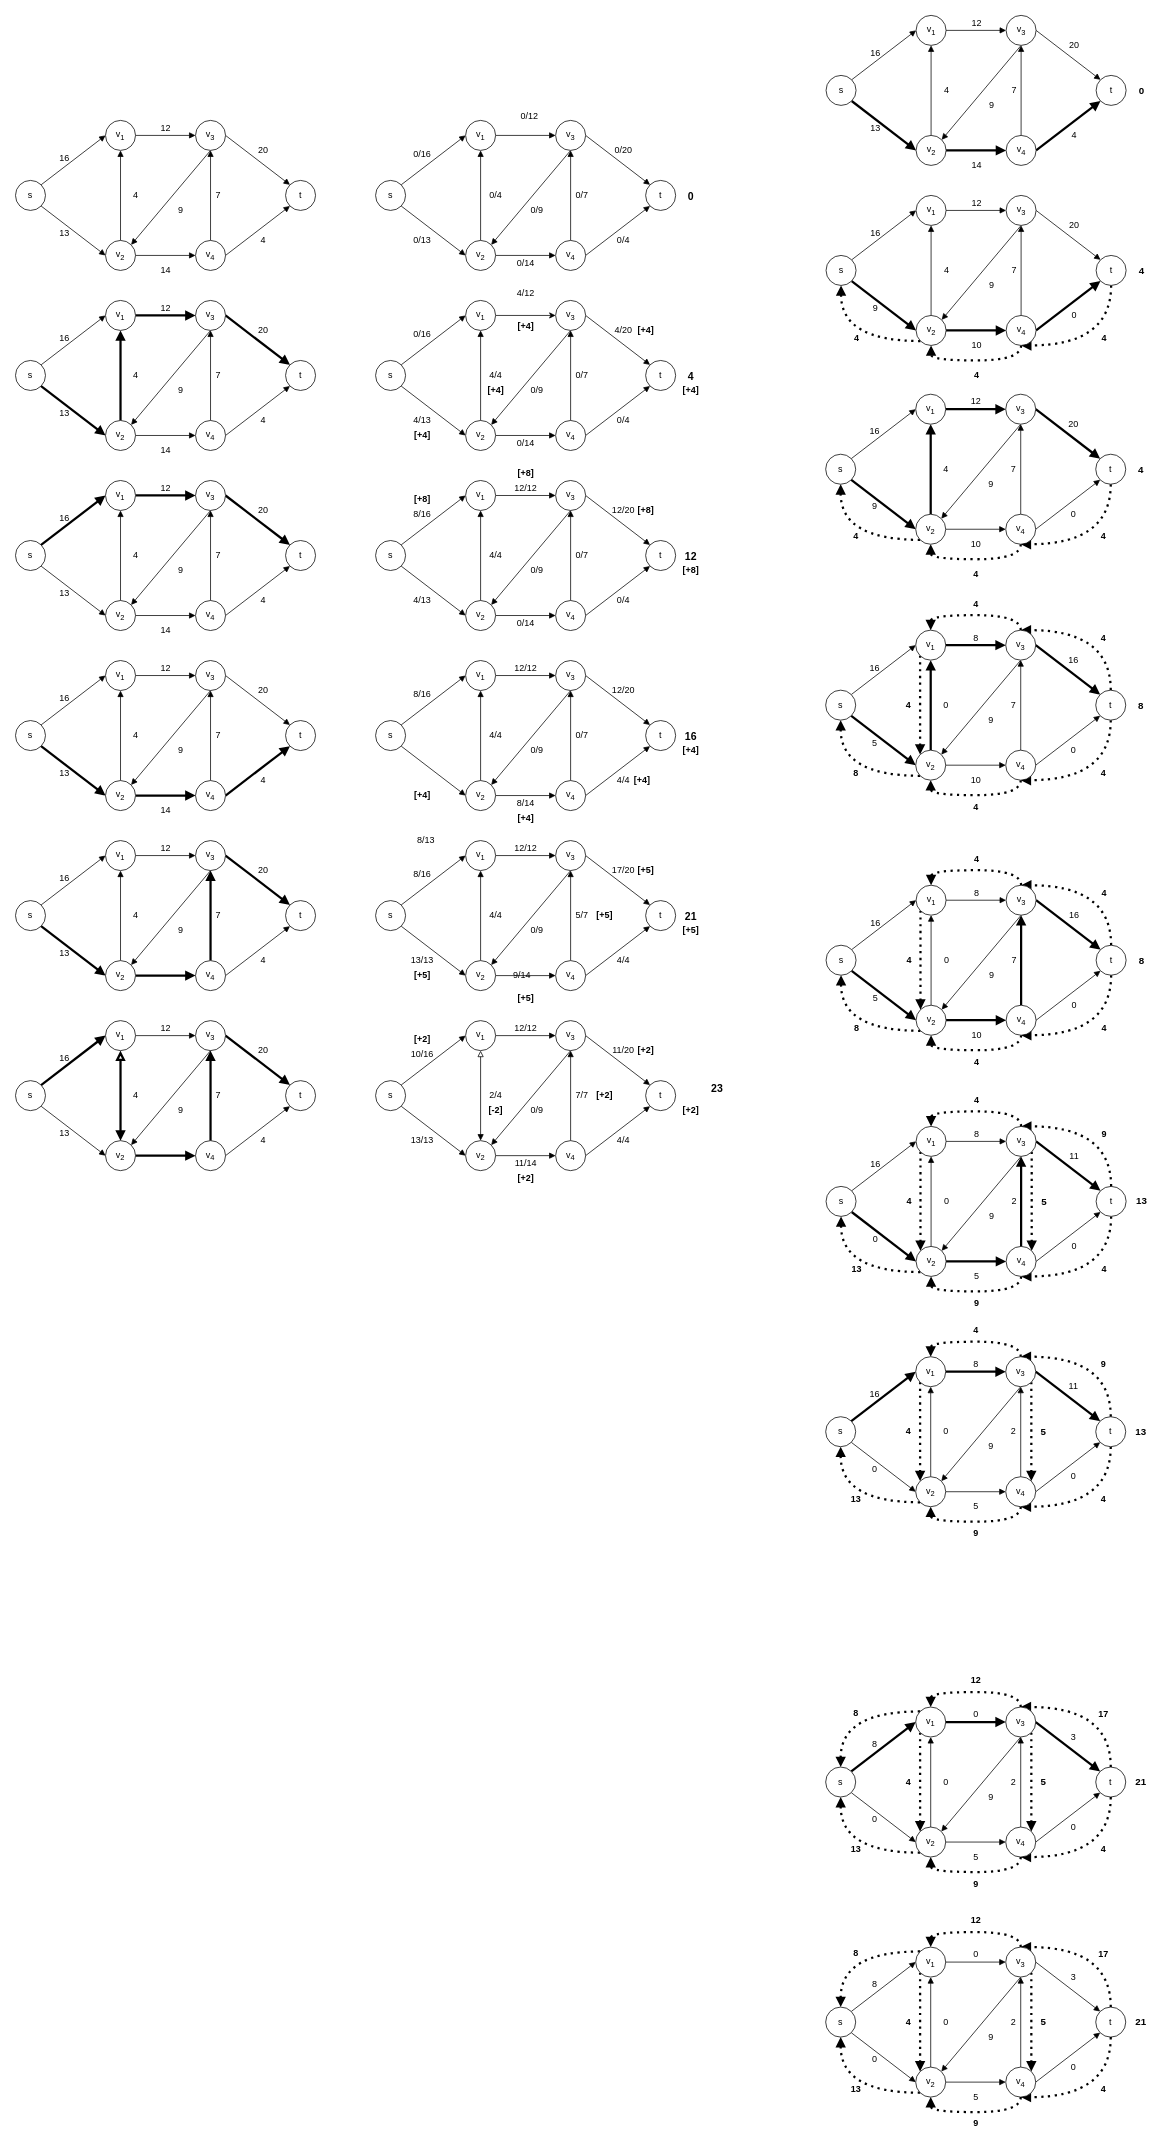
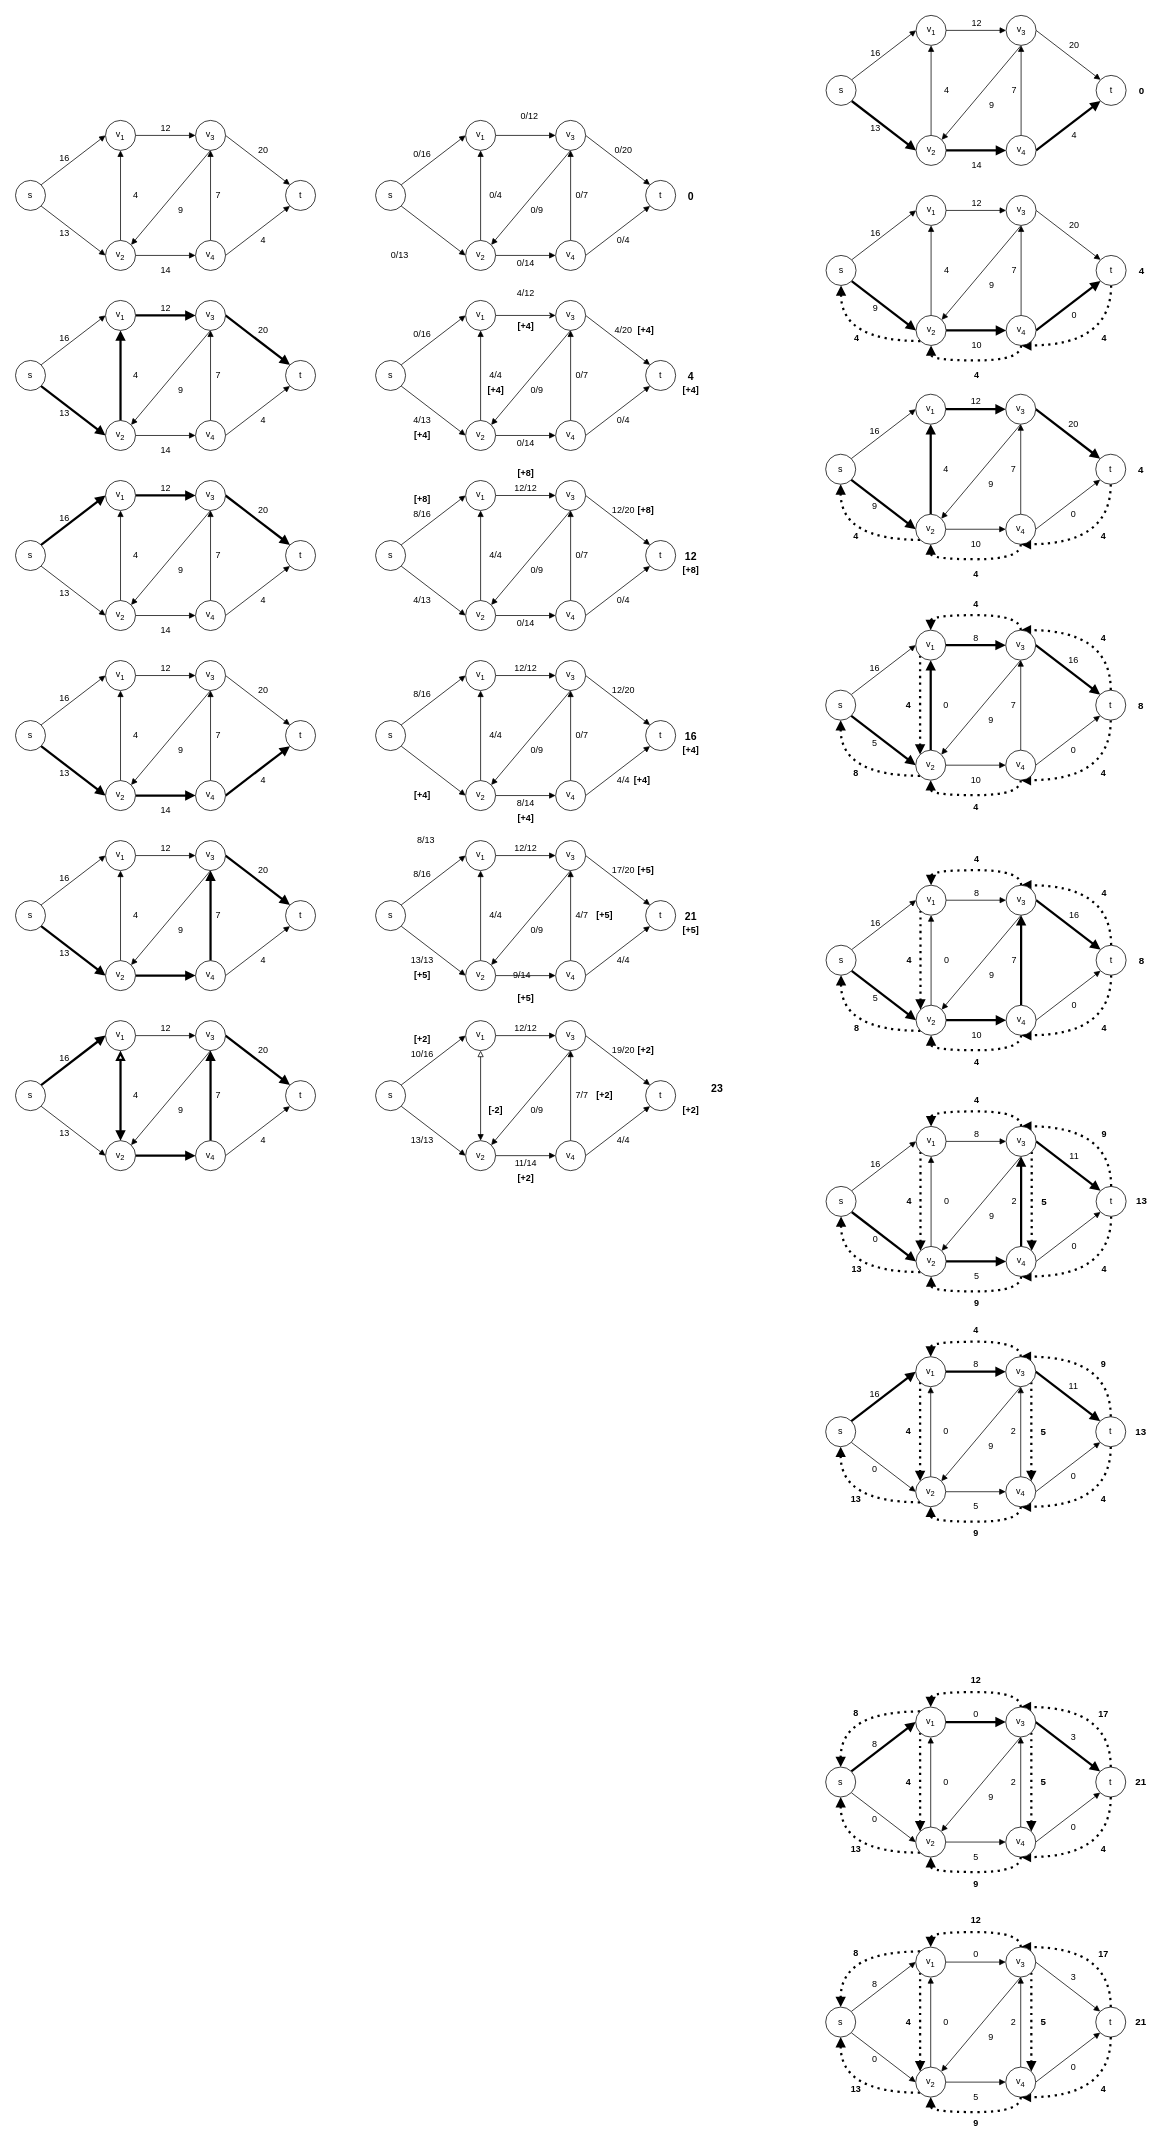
node "0/13": moved (422, 240) -> (399, 255)
node "5/7": label "5/7" -> "4/7"
node "11/20": label "11/20" -> "19/20"
node "2/4": removed
